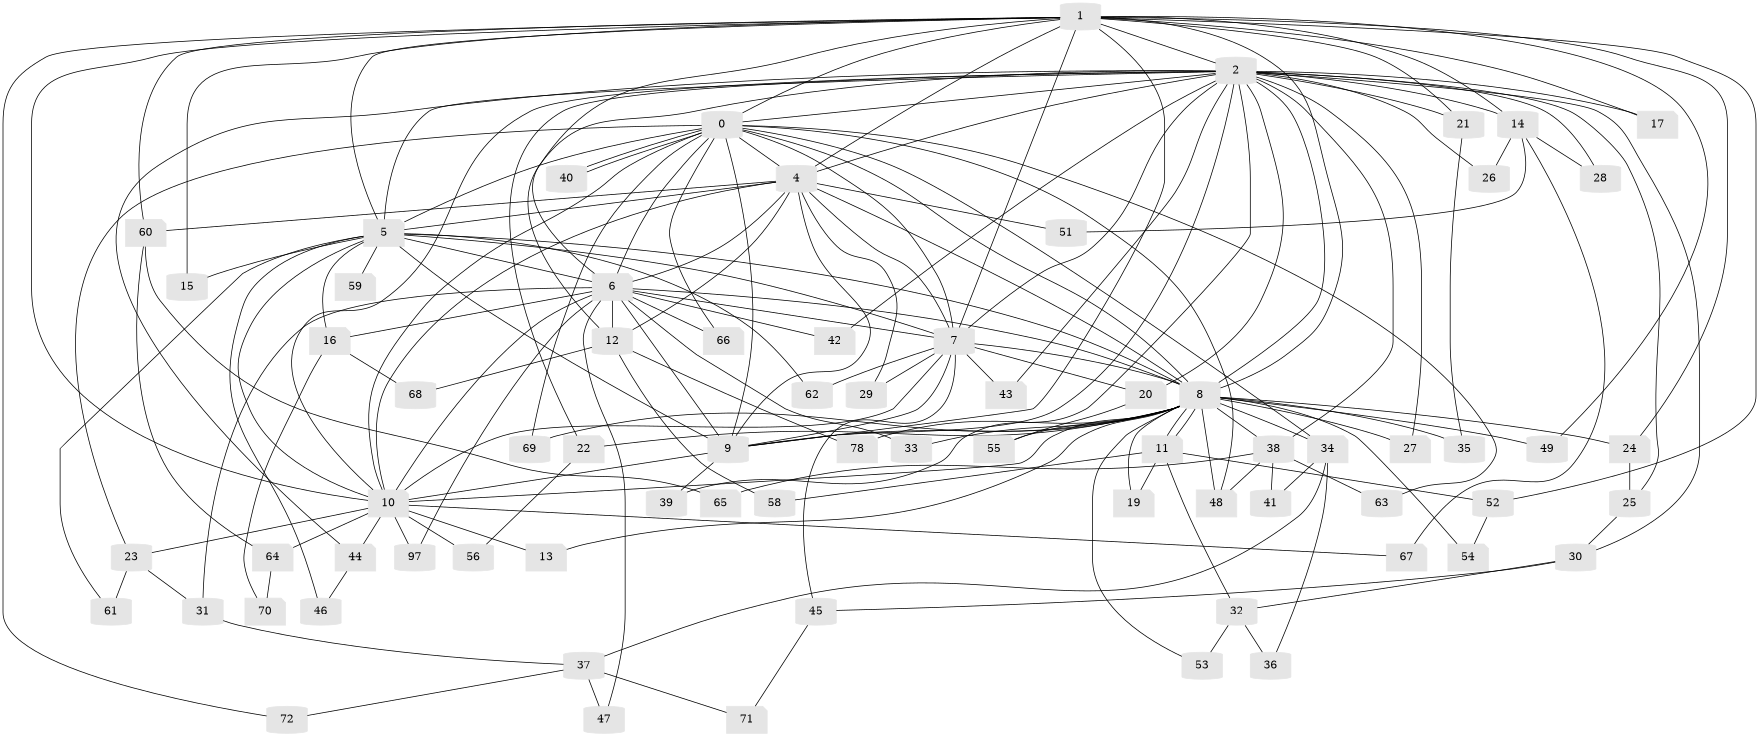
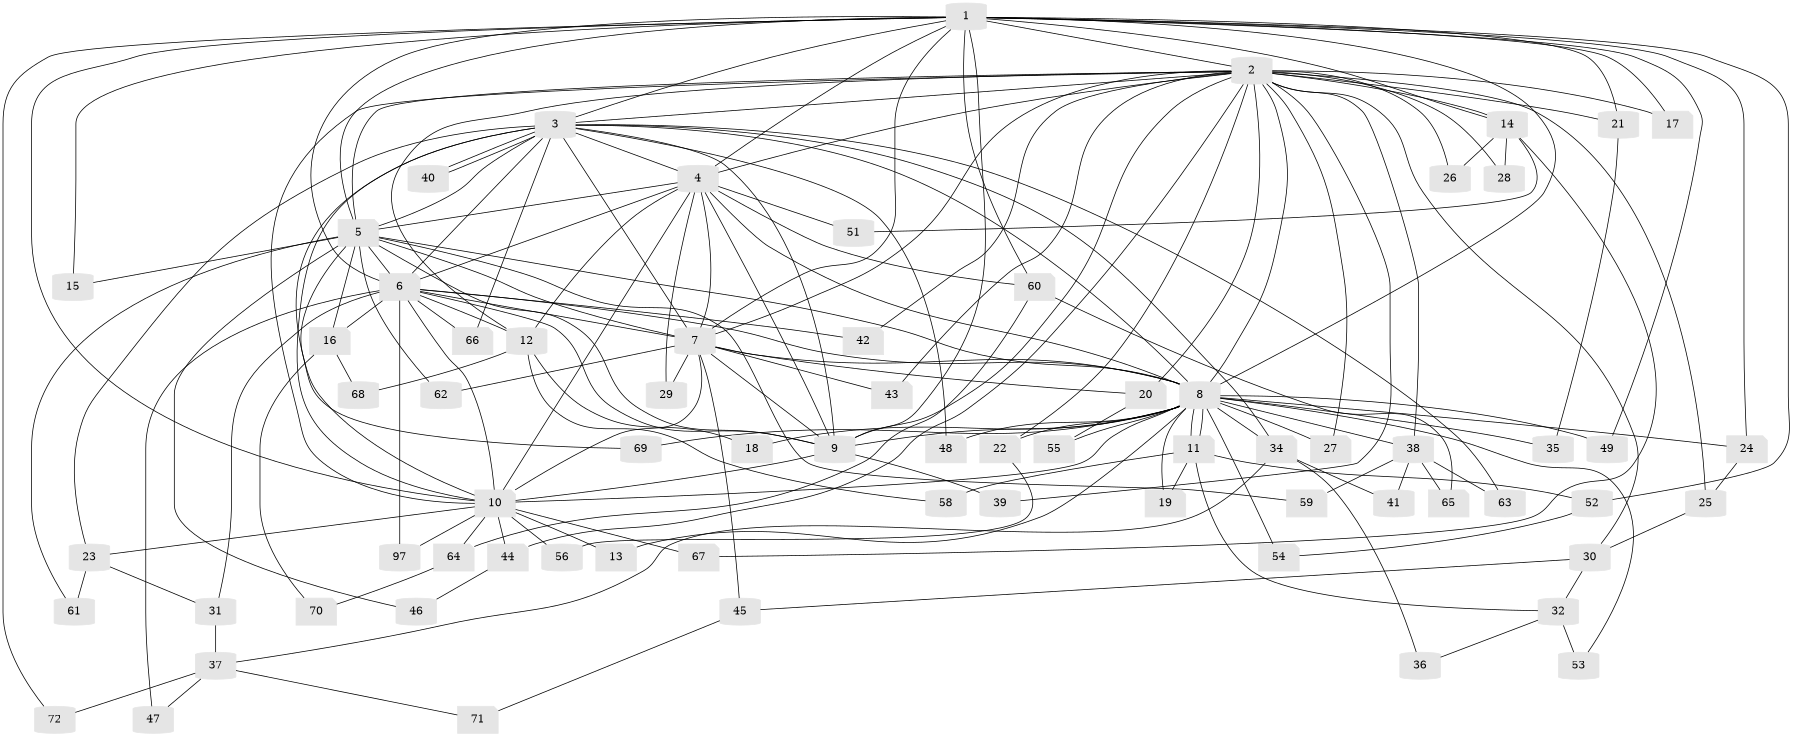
node "0": label "0" -> "3"
node "78": label "78" -> "18"
node "33": removed
edge "38" -- "48": now "38" -- "59"
